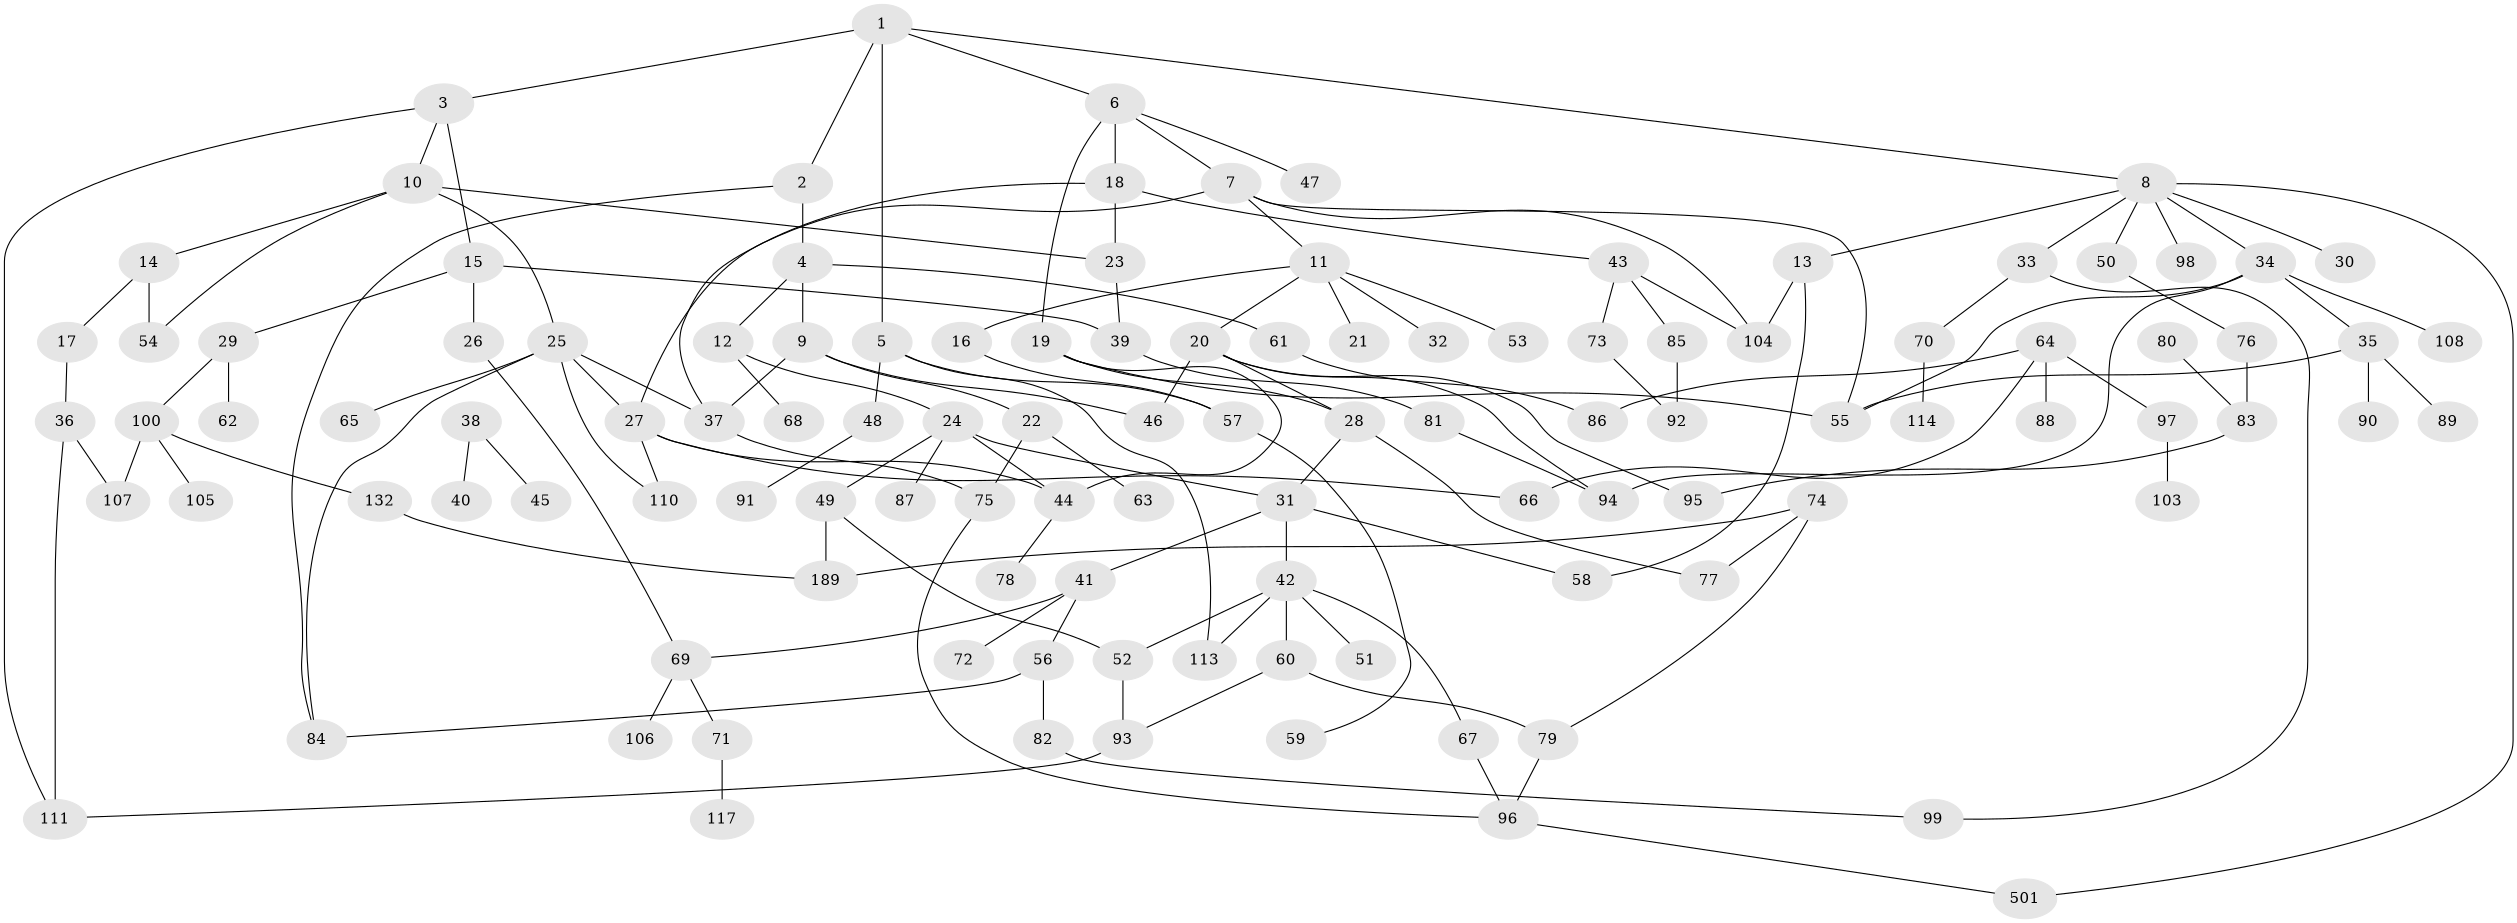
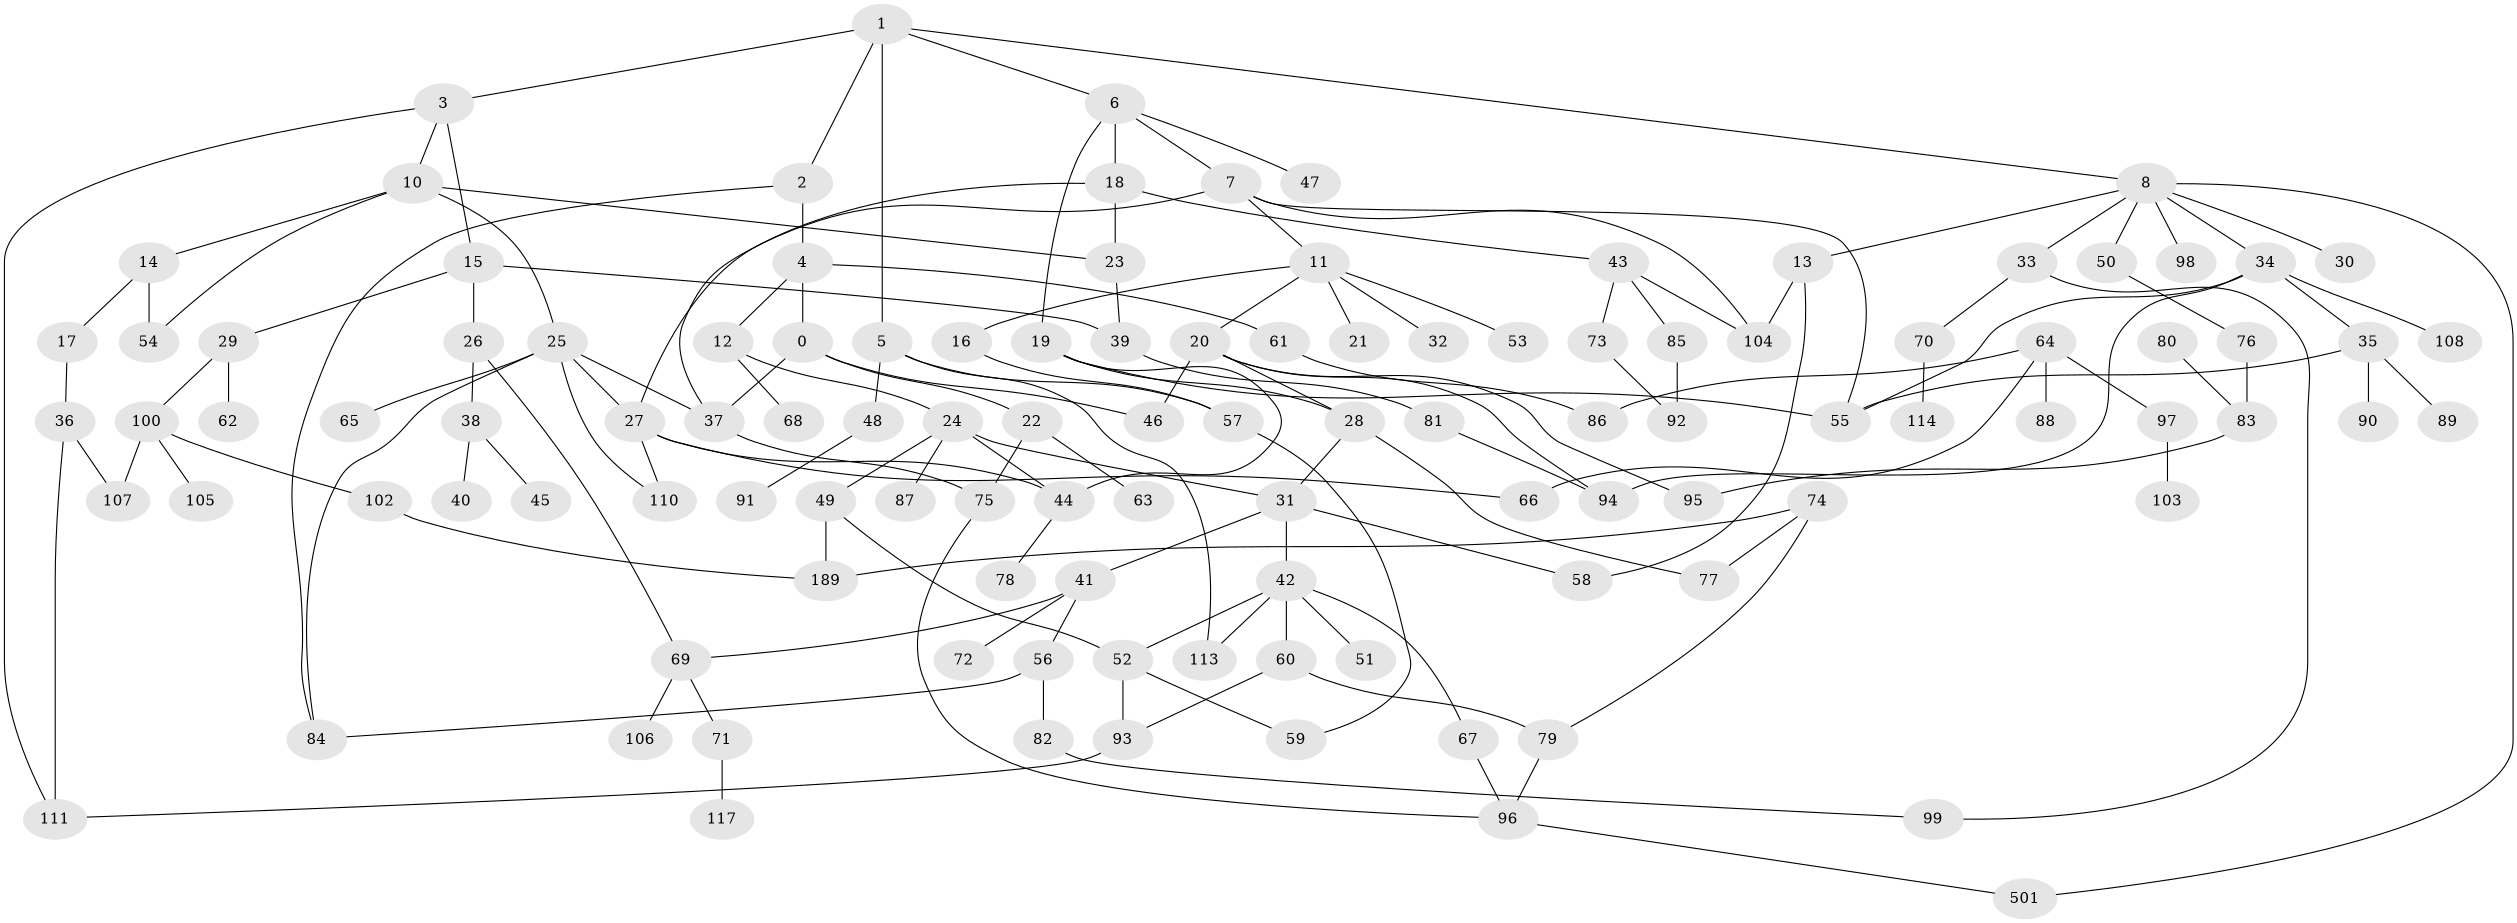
node "9": label "9" -> "0"
edge "26" -- "38": added
node "132": label "132" -> "102"
edge "52" -- "59": added
